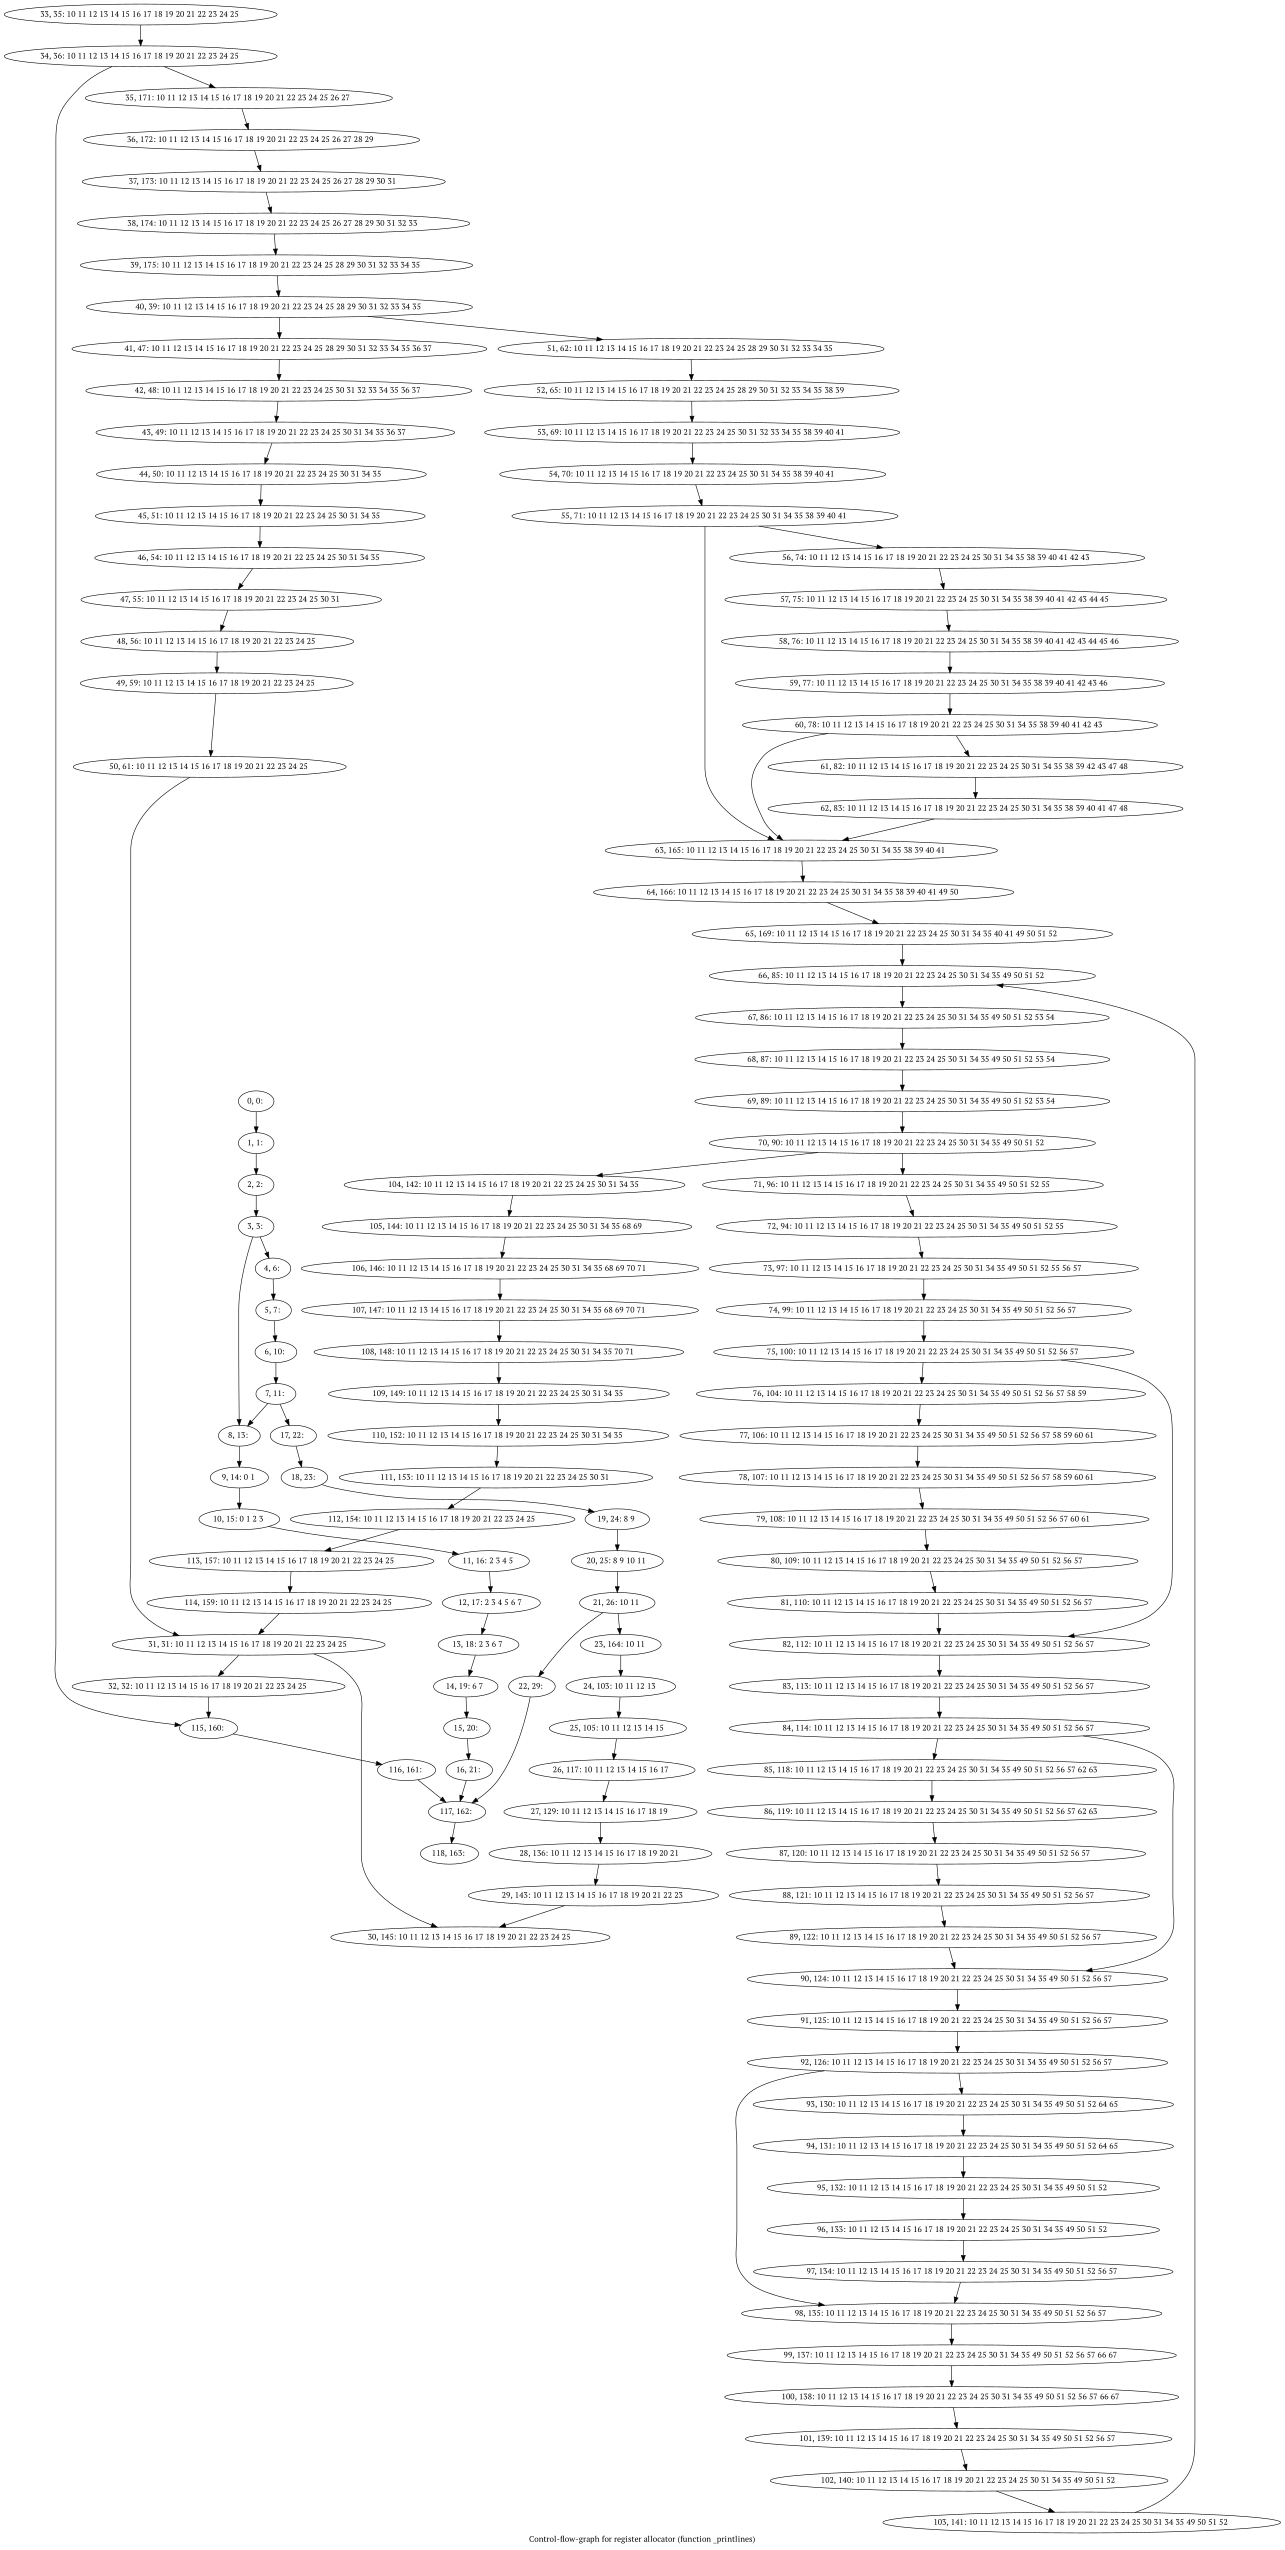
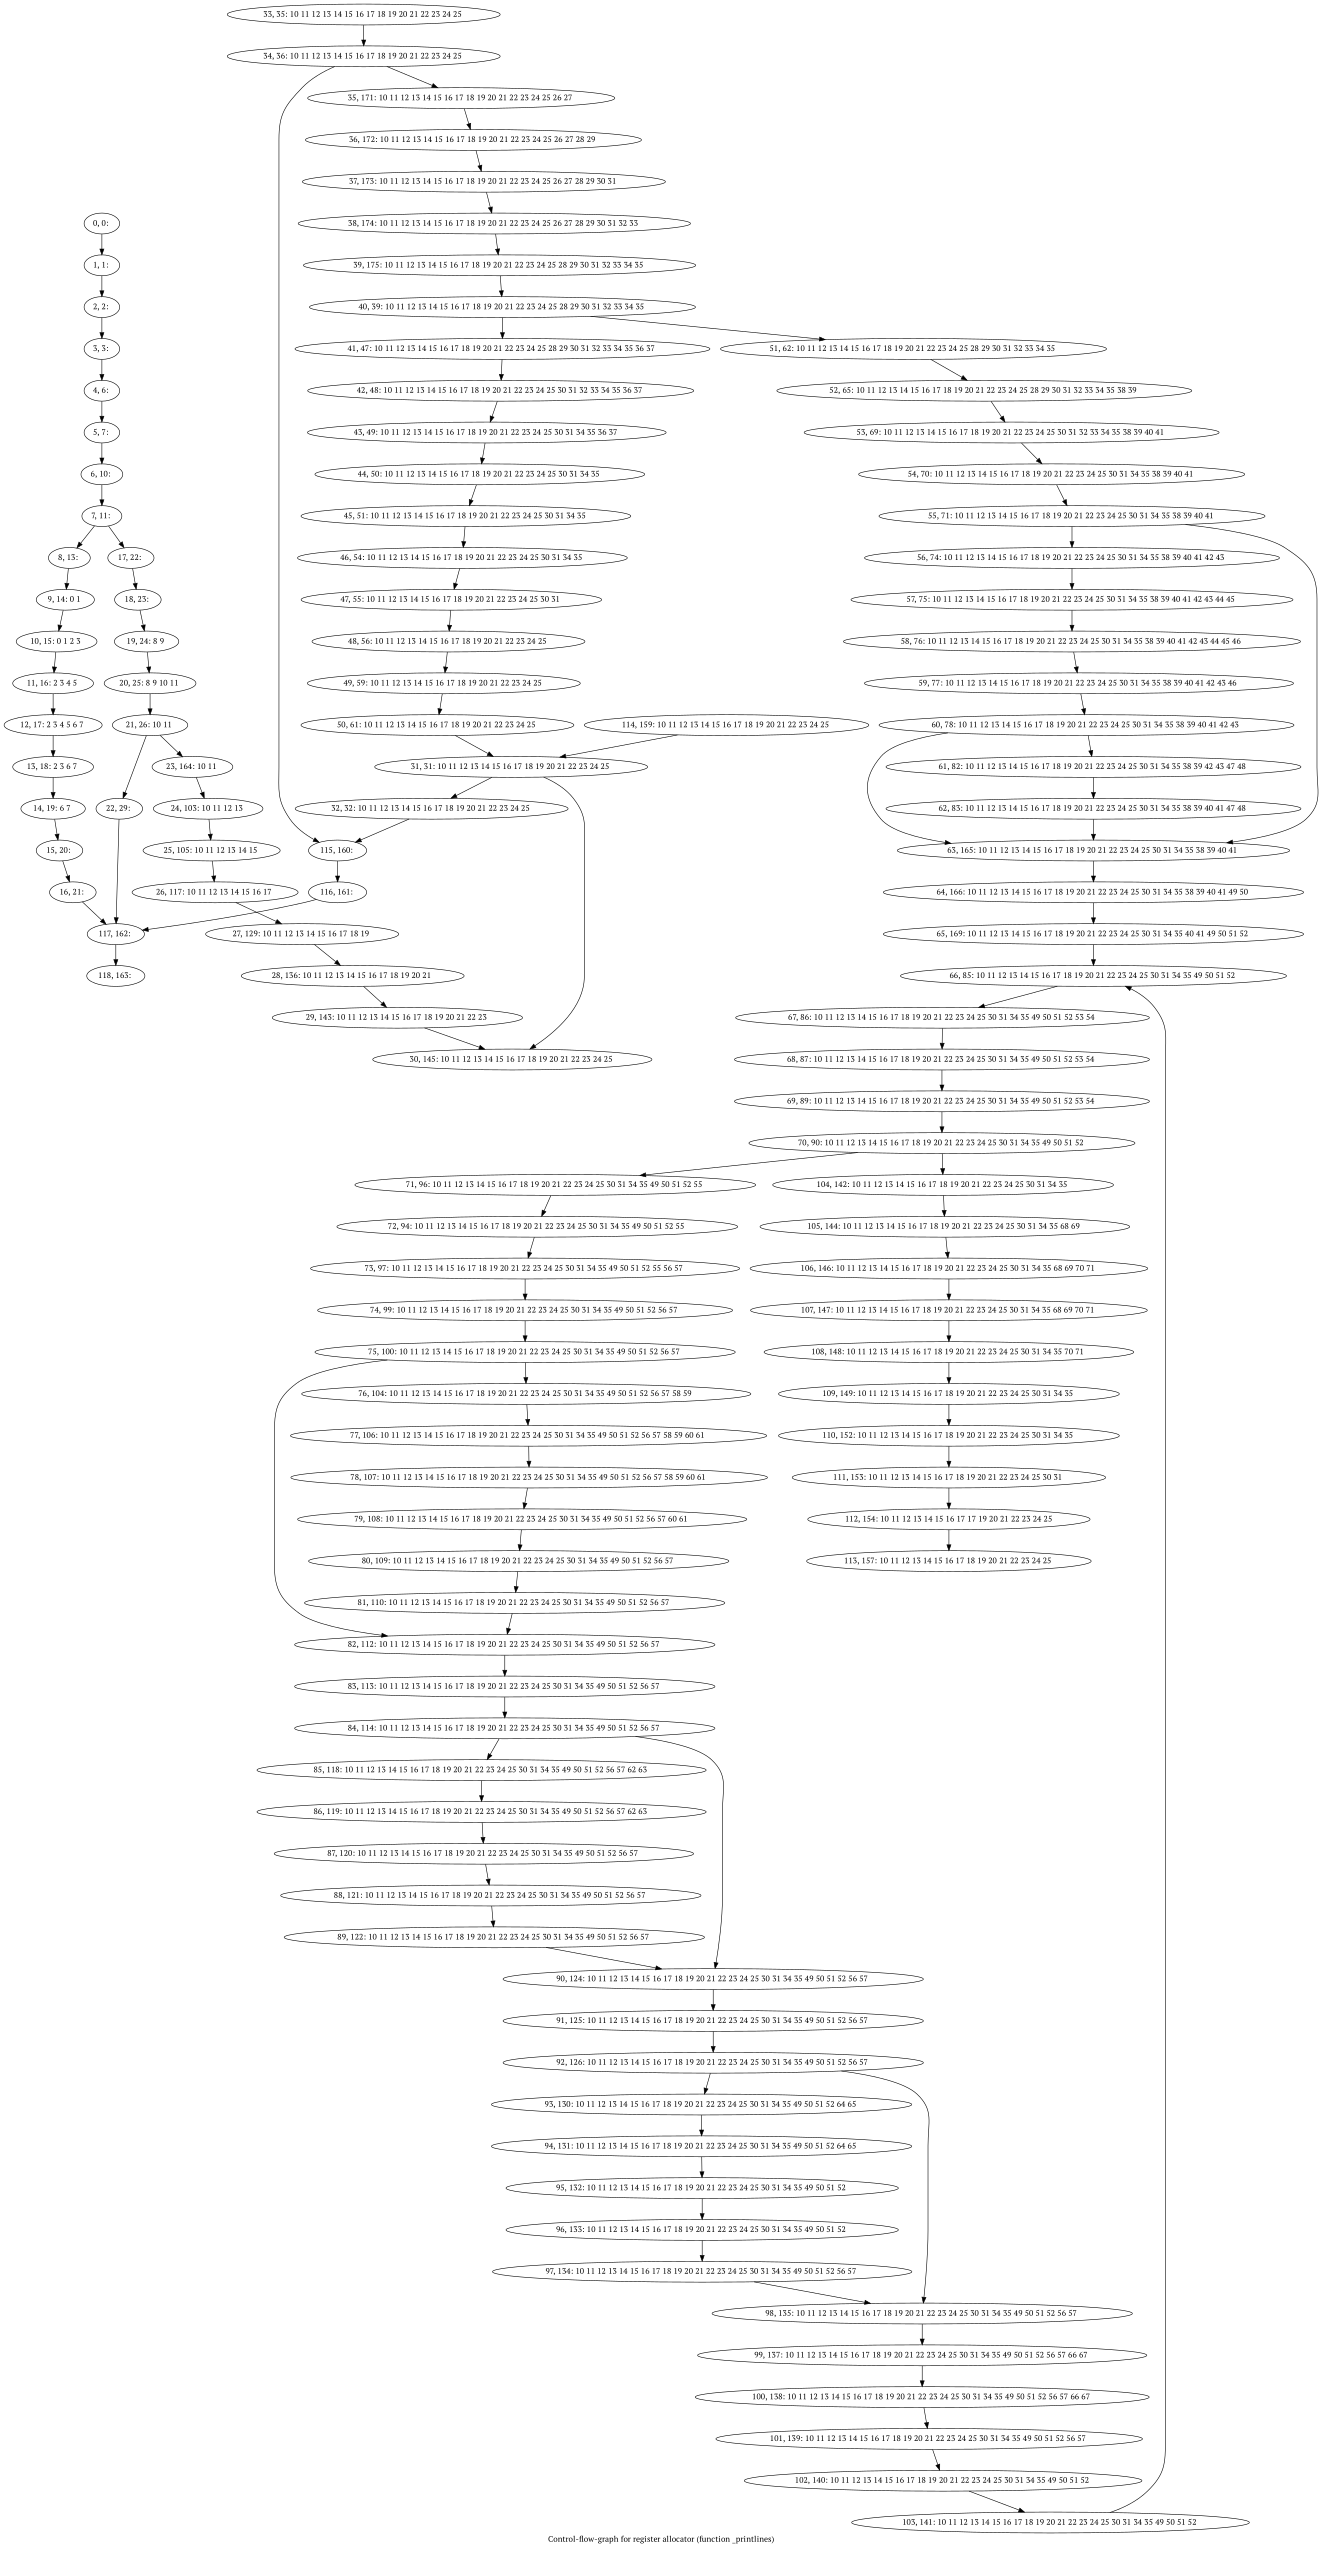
edge "3, 3:" -> "8, 13:": removed
node "112, 154: 10 11 12 13 14 15 16 17 18 19 20 21 22 23 24 25": label "112, 154: 10 11 12 13 14 15 16 17 18 19 20 21 22 23 24 25" -> "112, 154: 10 11 12 13 14 15 16 17 17 19 20 21 22 23 24 25"
edge "113, 157: 10 11 12 13 14 15 16 17 18 19 20 21 22 23 24 25" -> "114, 159: 10 11 12 13 14 15 16 17 18 19 20 21 22 23 24 25": removed
